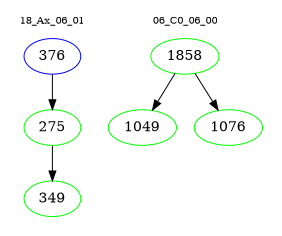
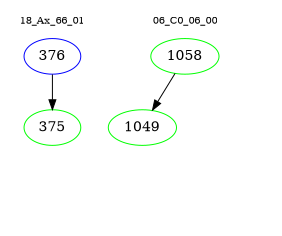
cluster "18_Ax_06_01": label "18_Ax_06_01" -> "18_Ax_66_01"
node "1858": label "1858" -> "1058"
node "275": label "275" -> "375"
node "1076": removed
node "349": removed
